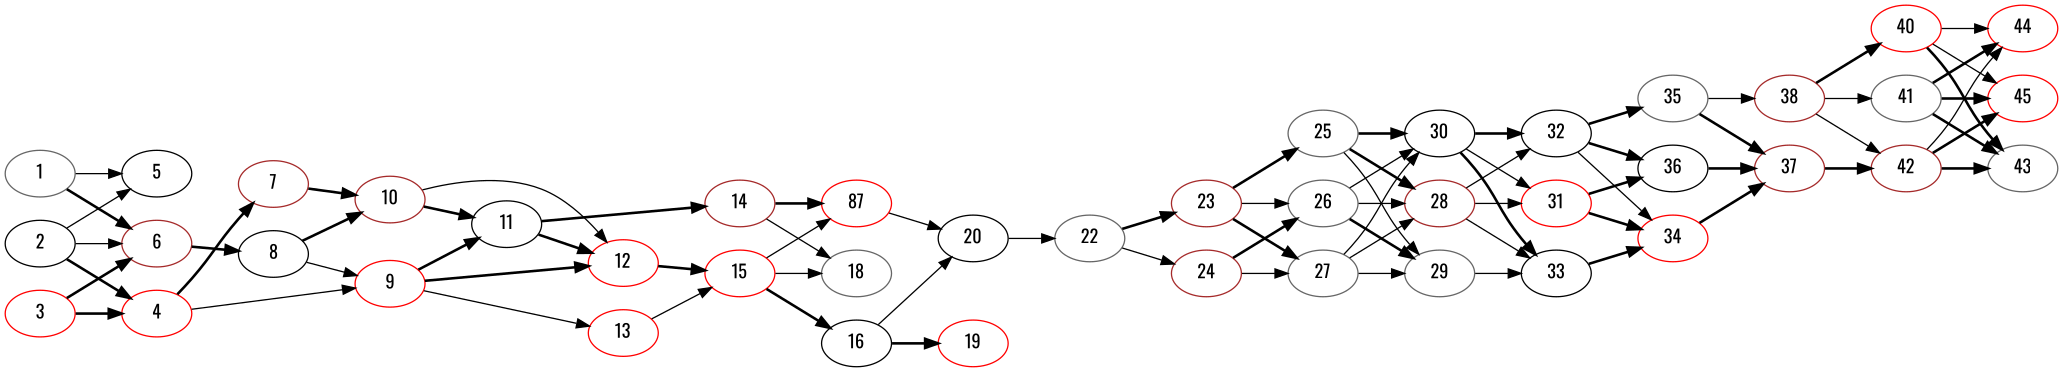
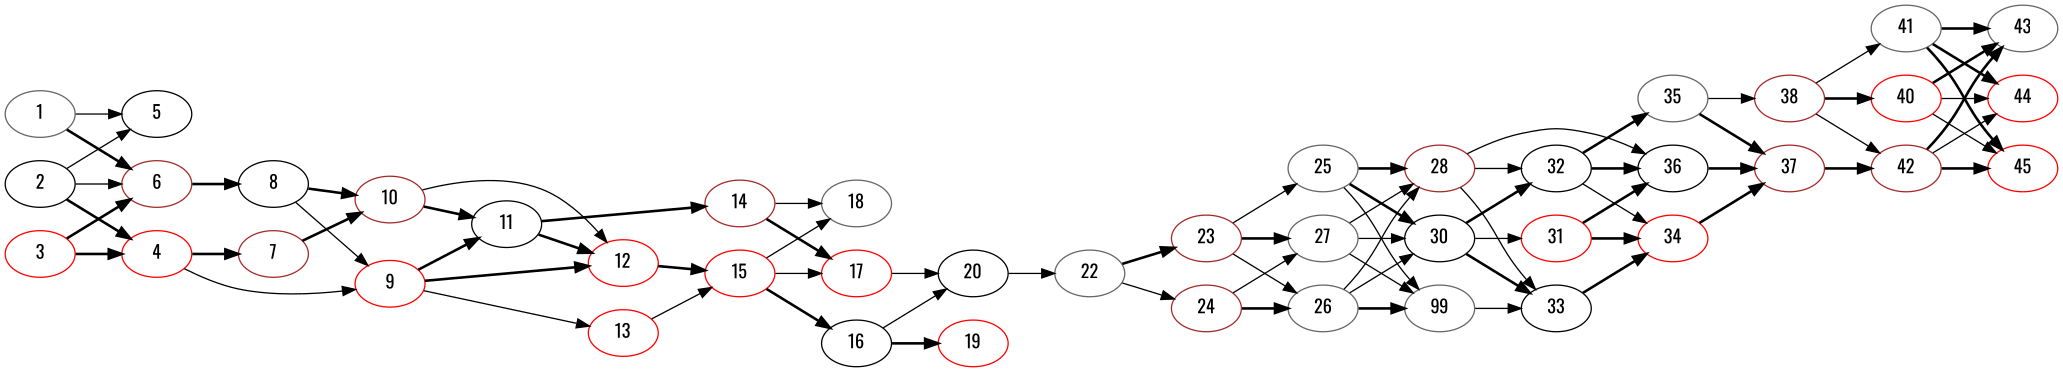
edge "23" -> "25": style bold -> solid
node "87": label "87" -> "17"
edge "28" -> "31": now "28" -> "36"
node "29": label "29" -> "99"
